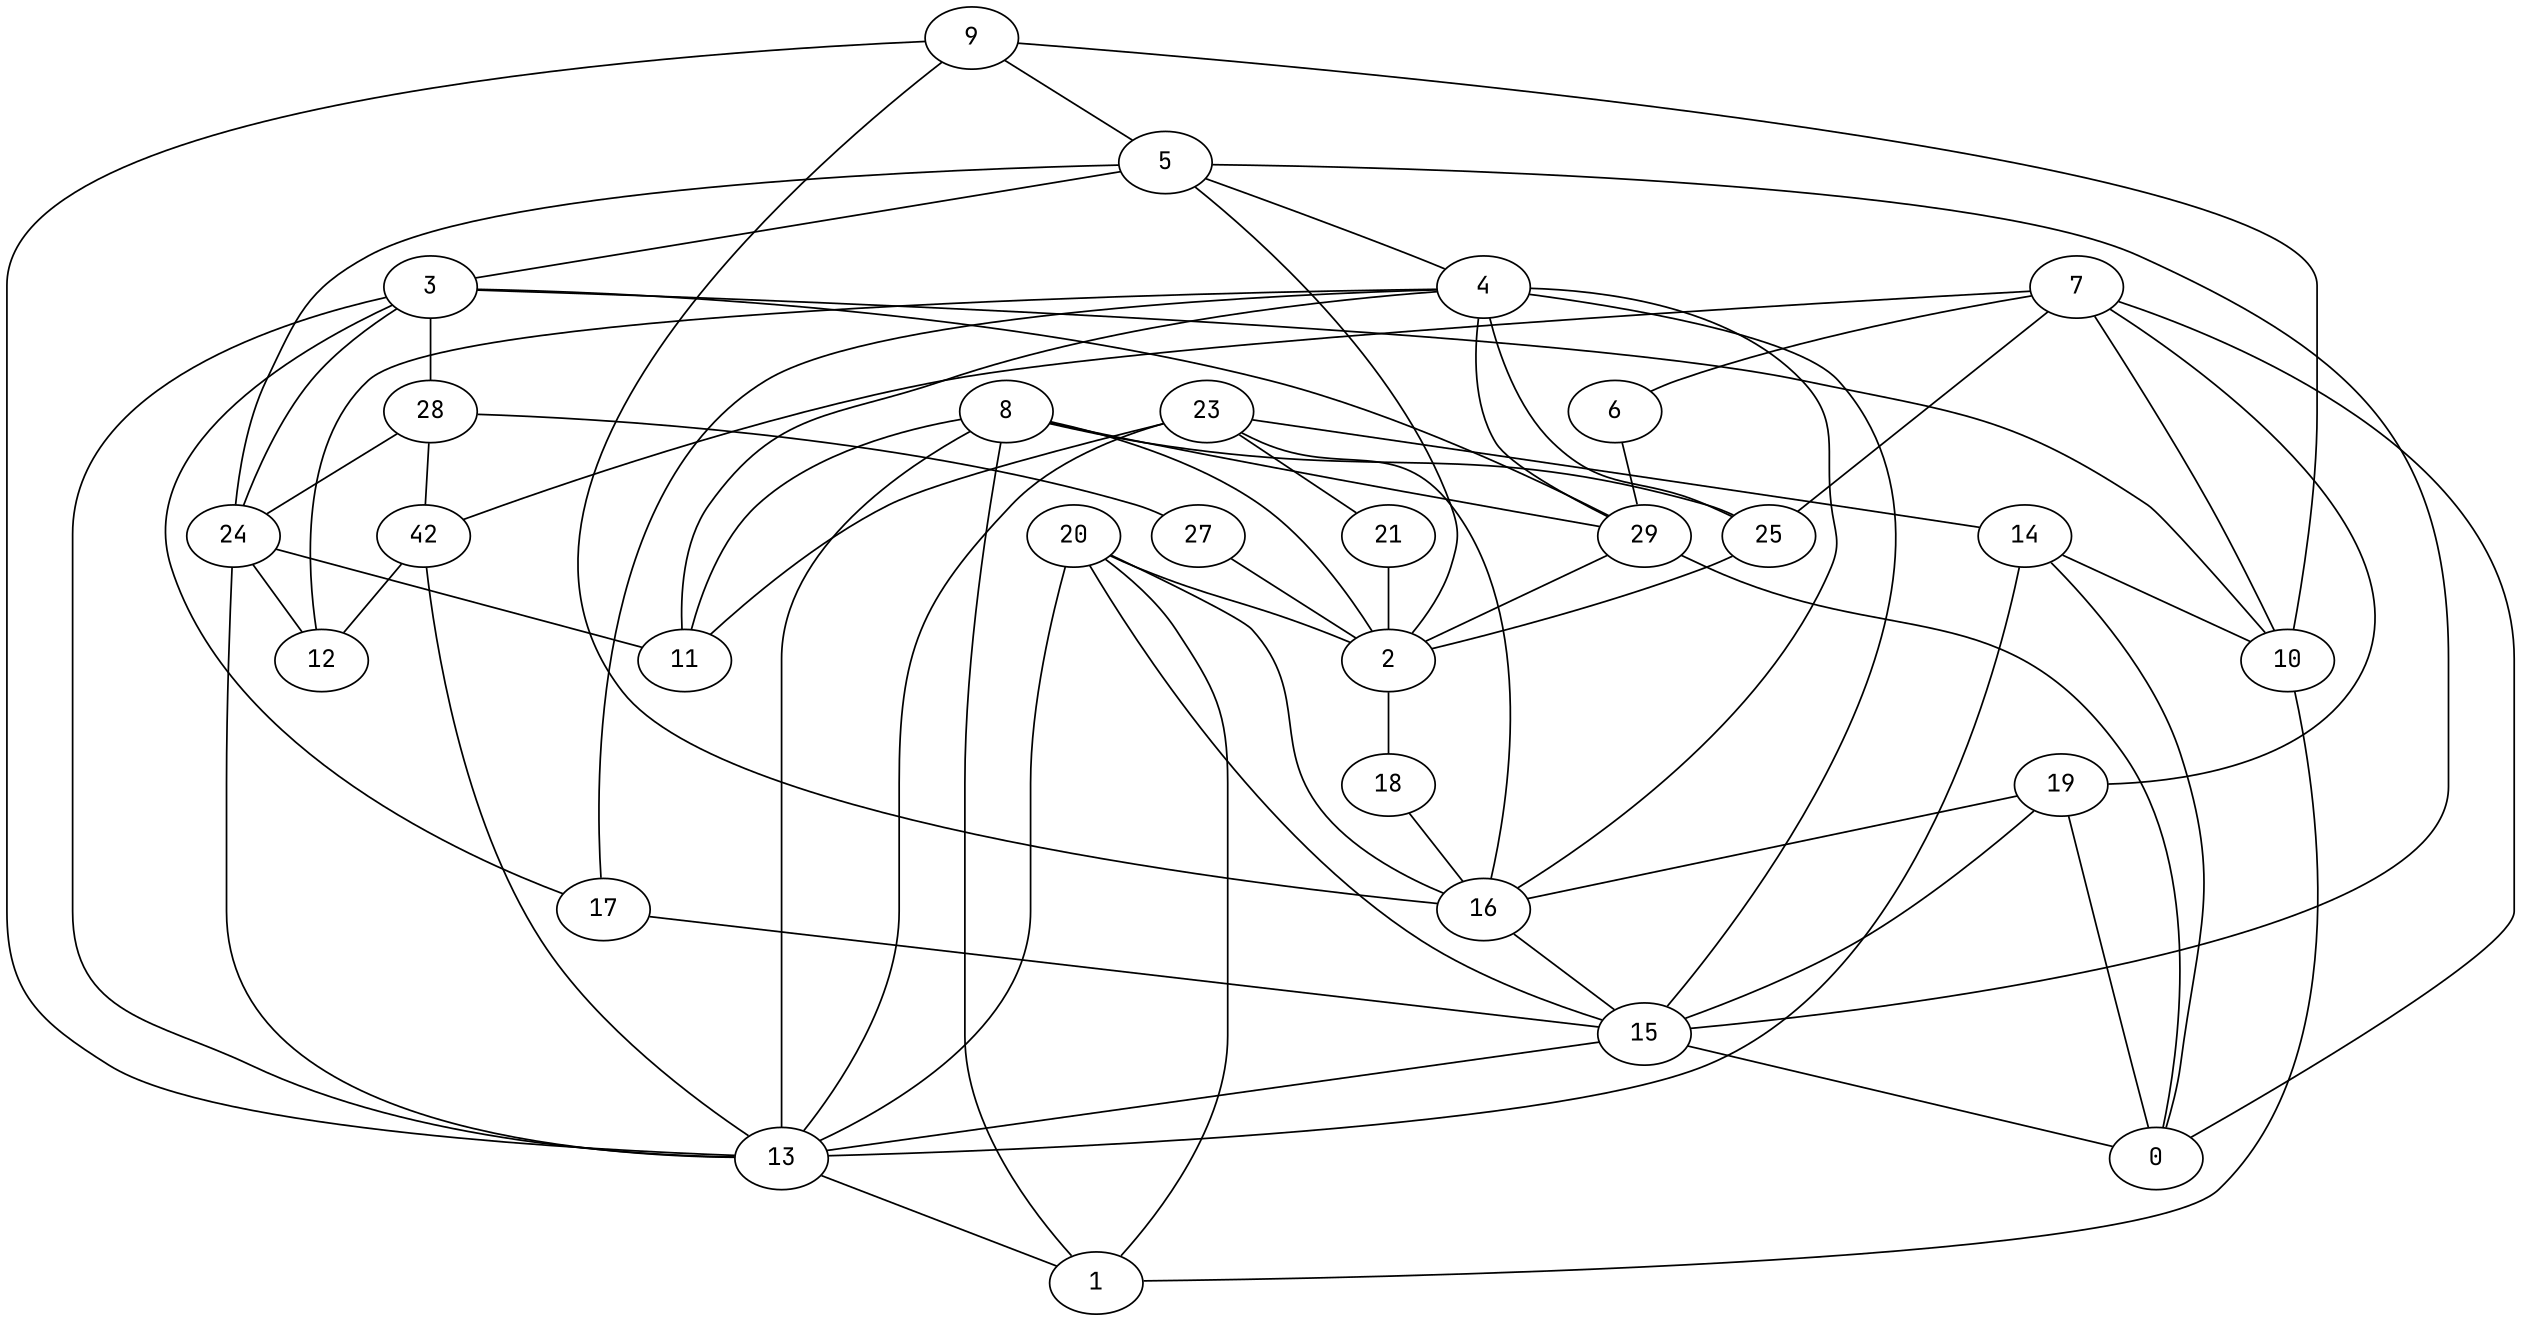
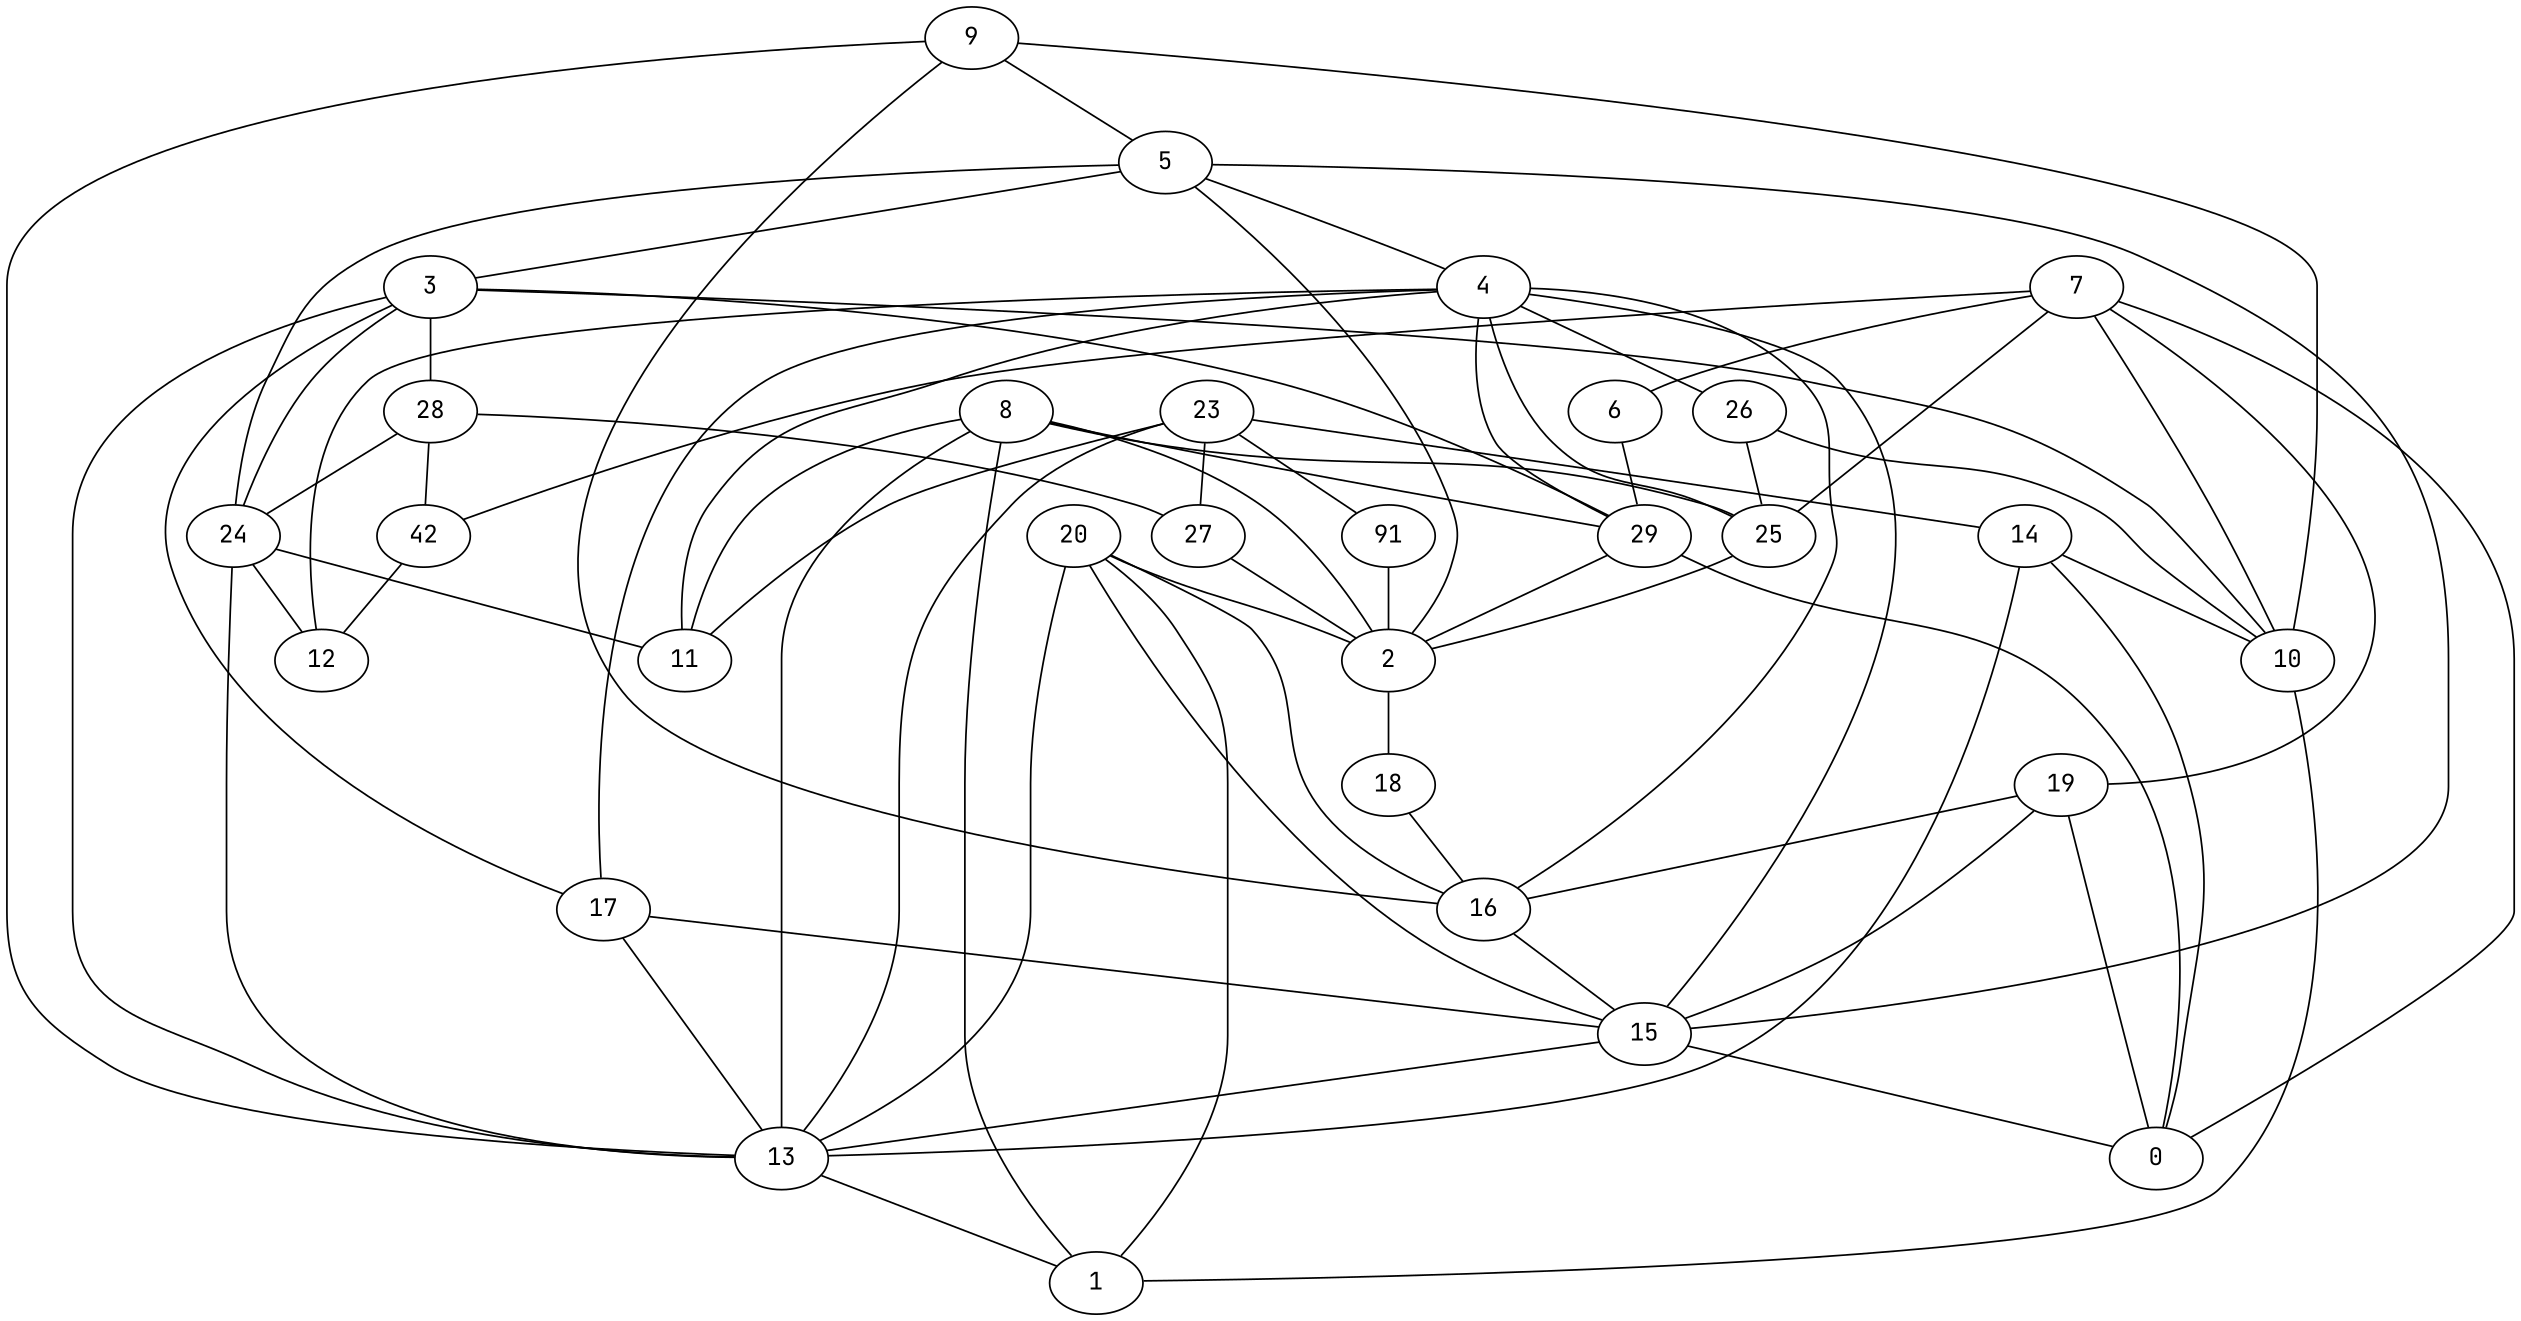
node "26": added
node "21": label "21" -> "91"
edge "23" -- "16": now "23" -- "27"
edge "42" -- "13": now "17" -- "13"
